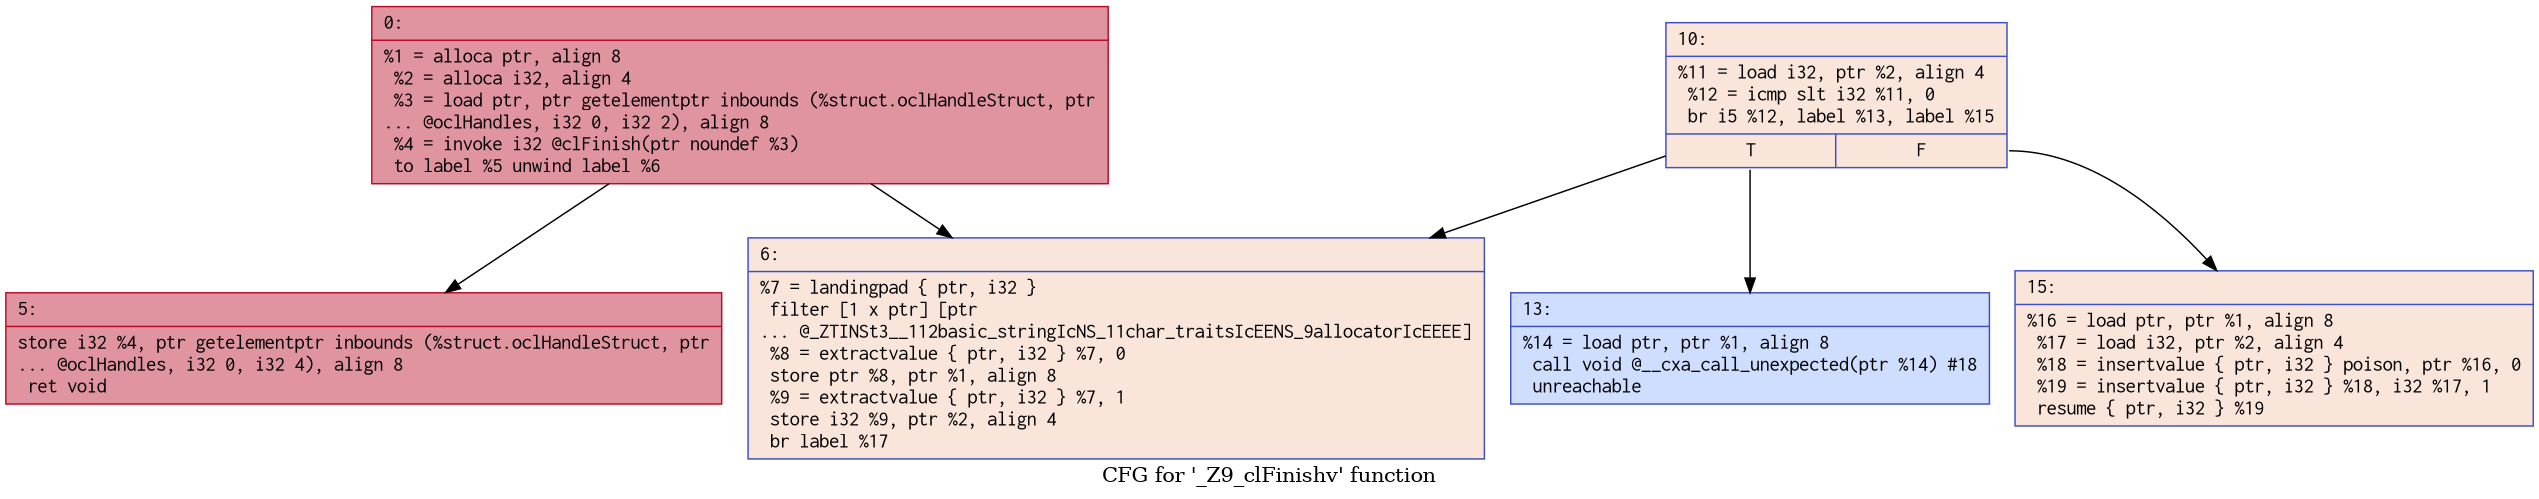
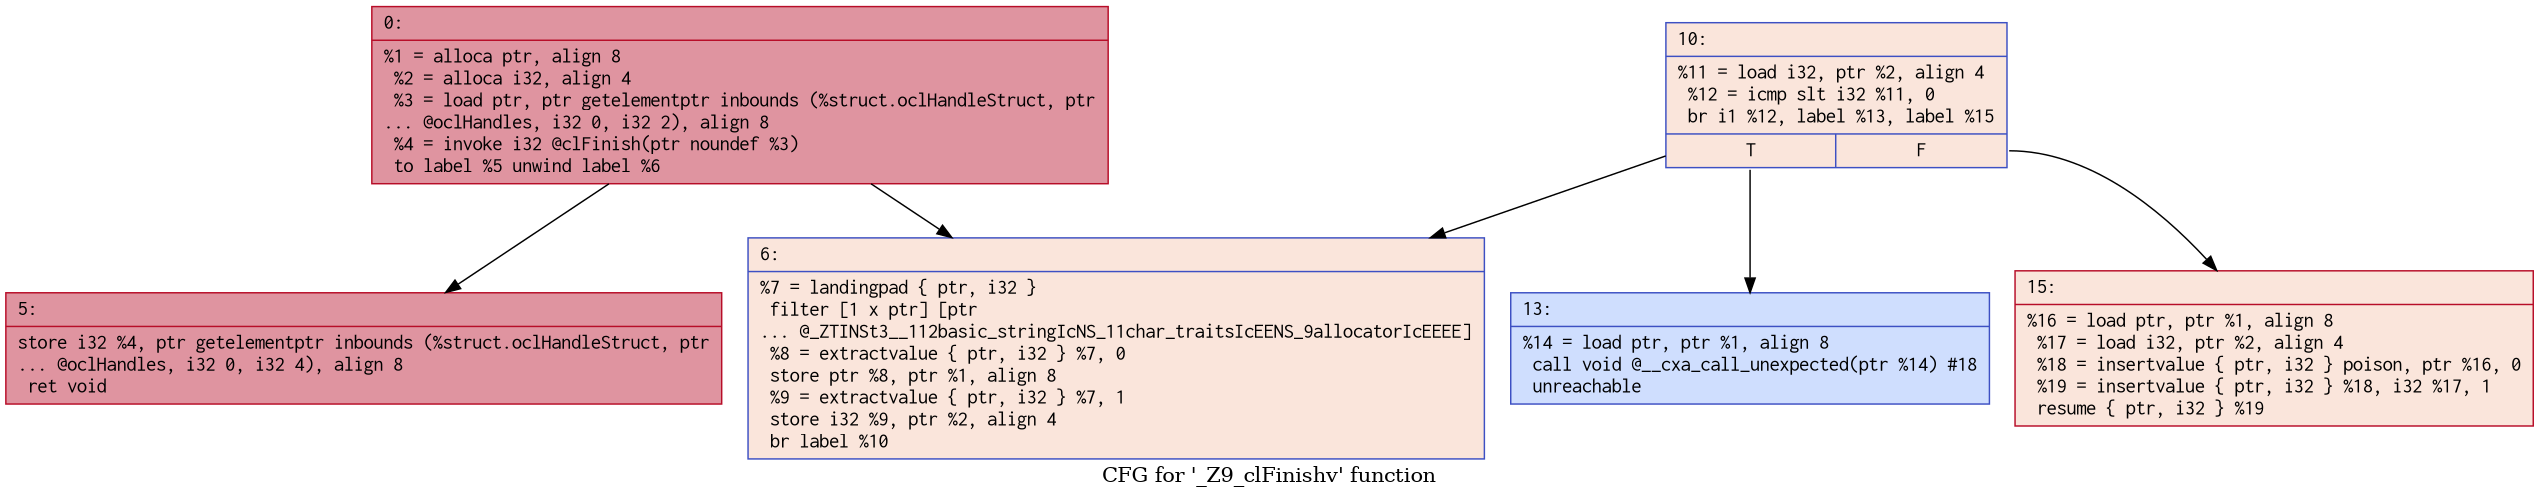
node "10:": text "br i5 %12, label %13, label %15" -> "br i1 %12, label %13, label %15"
node "15:": color #3d50c3ff -> #b70d28ff
node "6:": text "br label %17" -> "br label %10"
